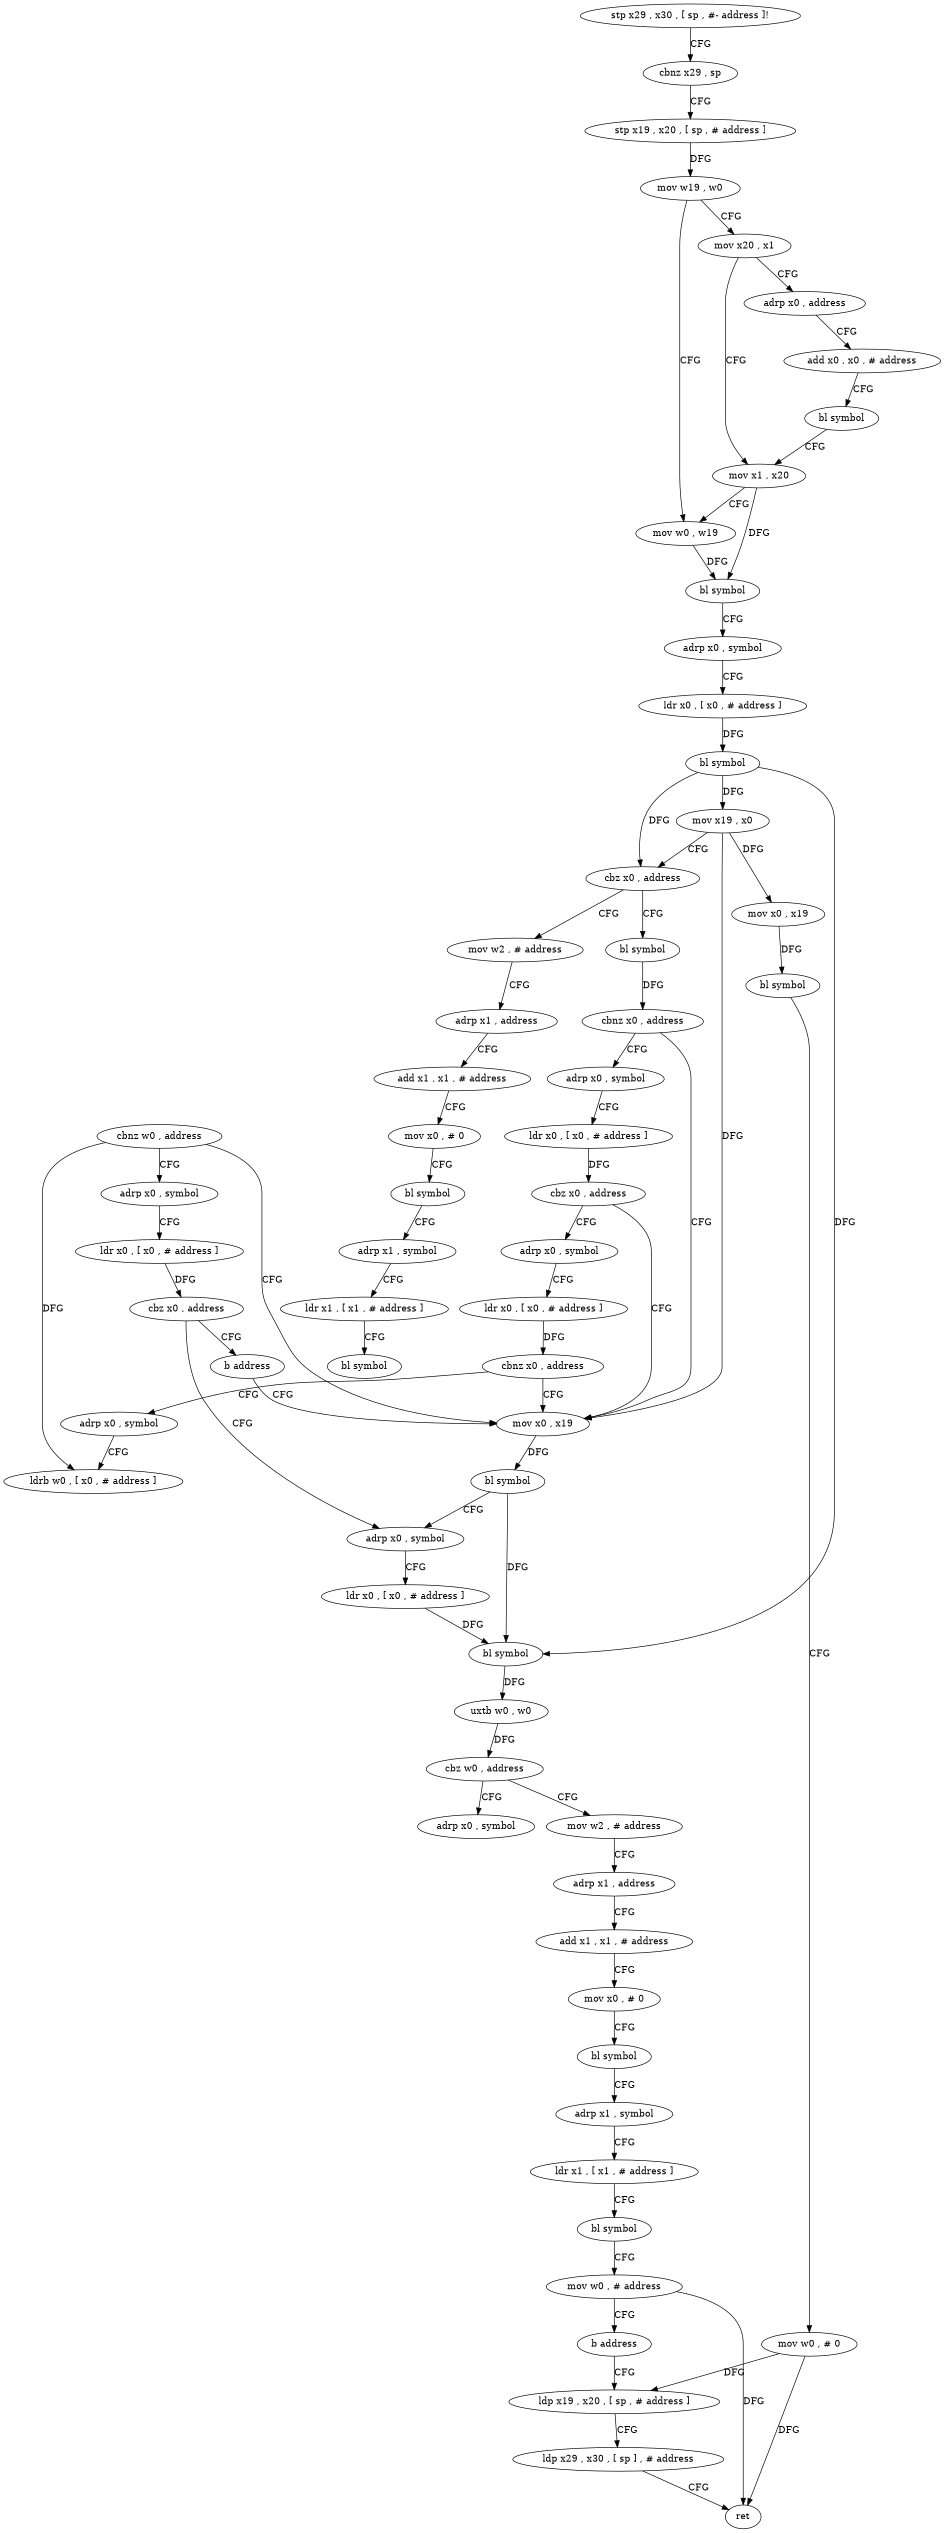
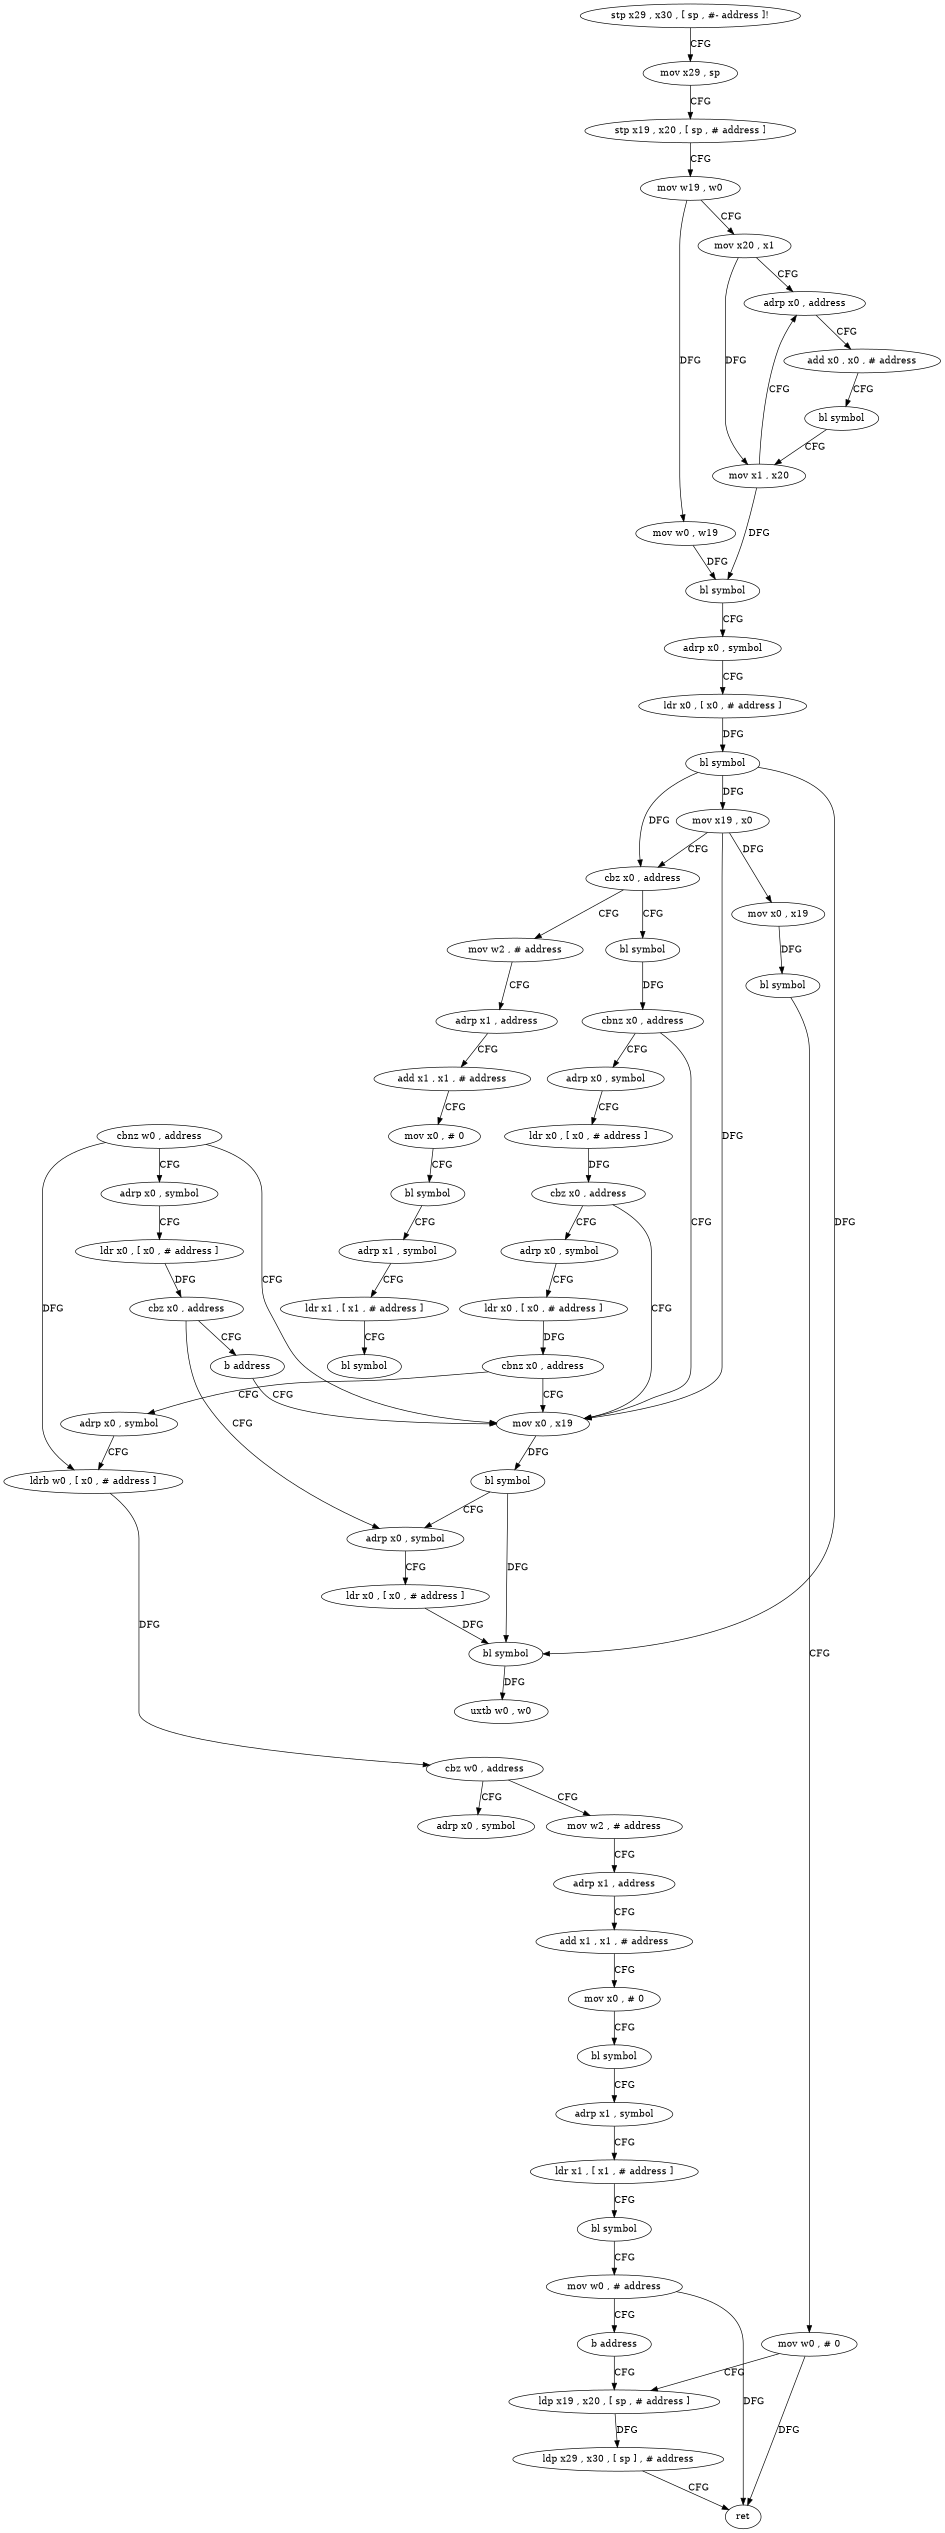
node "cbnz x29 , sp": label "cbnz x29 , sp" -> "mov x29 , sp"
edge "stp x19 , x20 , [ sp , # address ]" -> "mov w19 , w0": label "DFG" -> "CFG"
edge "mov w19 , w0" -> "mov w0 , w19": label "CFG" -> "DFG"
edge "mov x20 , x1" -> "mov x1 , x20": label "CFG" -> "DFG"
edge "mov x1 , x20" -> "mov w0 , w19": now "mov x1 , x20" -> "adrp x0 , address"
edge "uxtb w0 , w0" -> "cbz w0 , address": now "ldrb w0 , [ x0 , # address ]" -> "cbz w0 , address"
edge "mov w0 , # 0" -> "ldp x19 , x20 , [ sp , # address ]": label "DFG" -> "CFG"
edge "ldp x19 , x20 , [ sp , # address ]" -> "ldp x29 , x30 , [ sp ] , # address": label "CFG" -> "DFG"
